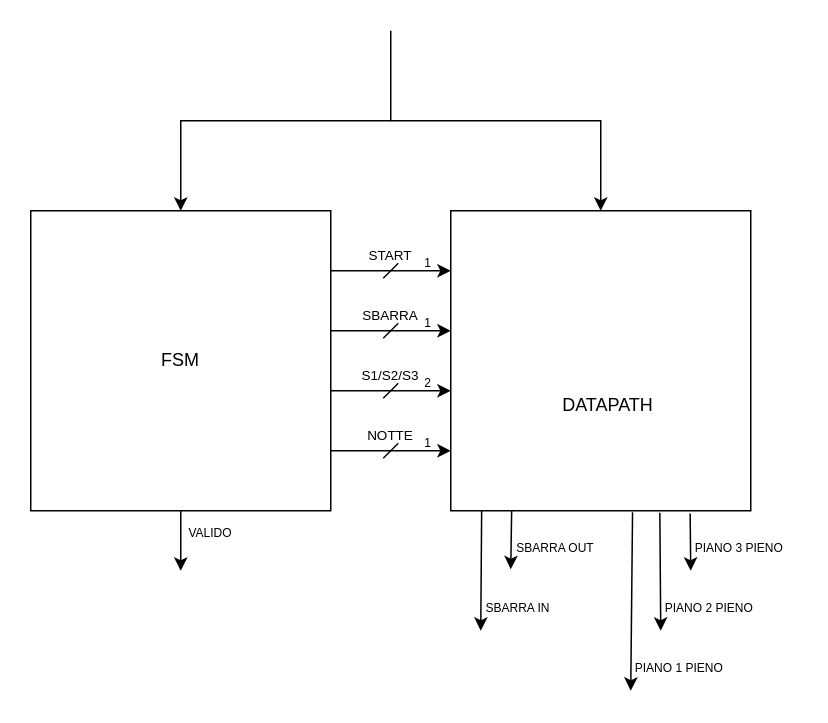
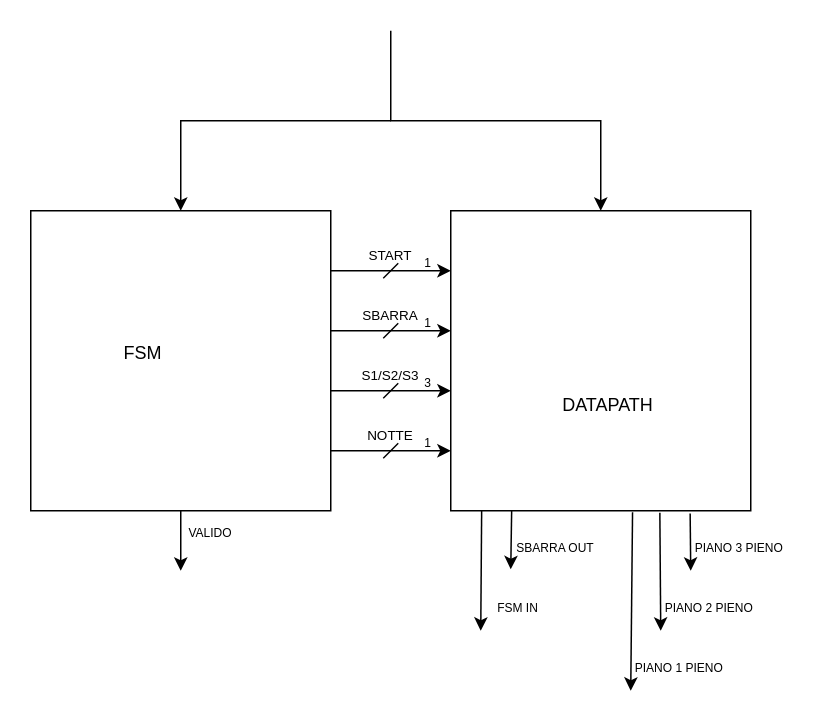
node "FSM": moved (181, 361) -> (143, 353)
node "2": label "2" -> "3"
node "SBARRA IN": label "SBARRA IN" -> "FSM IN"
